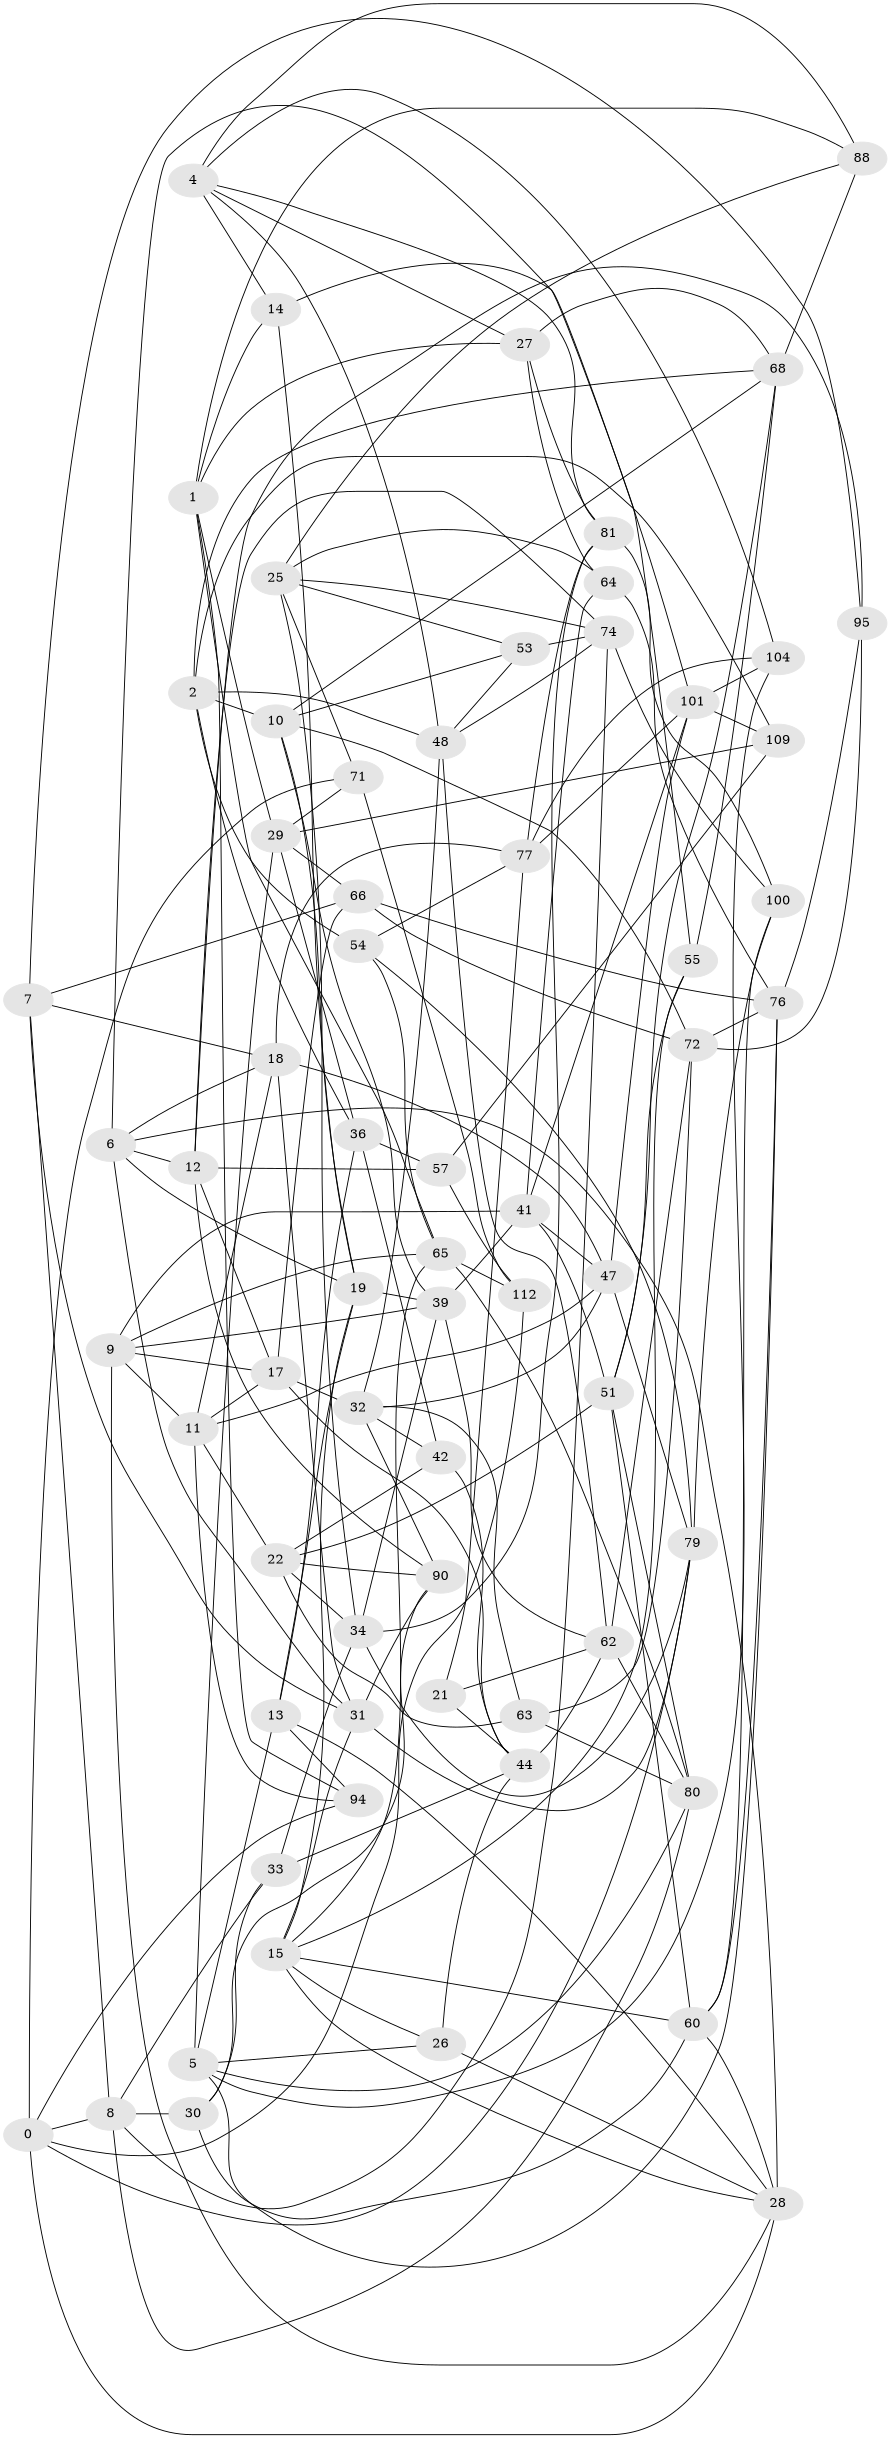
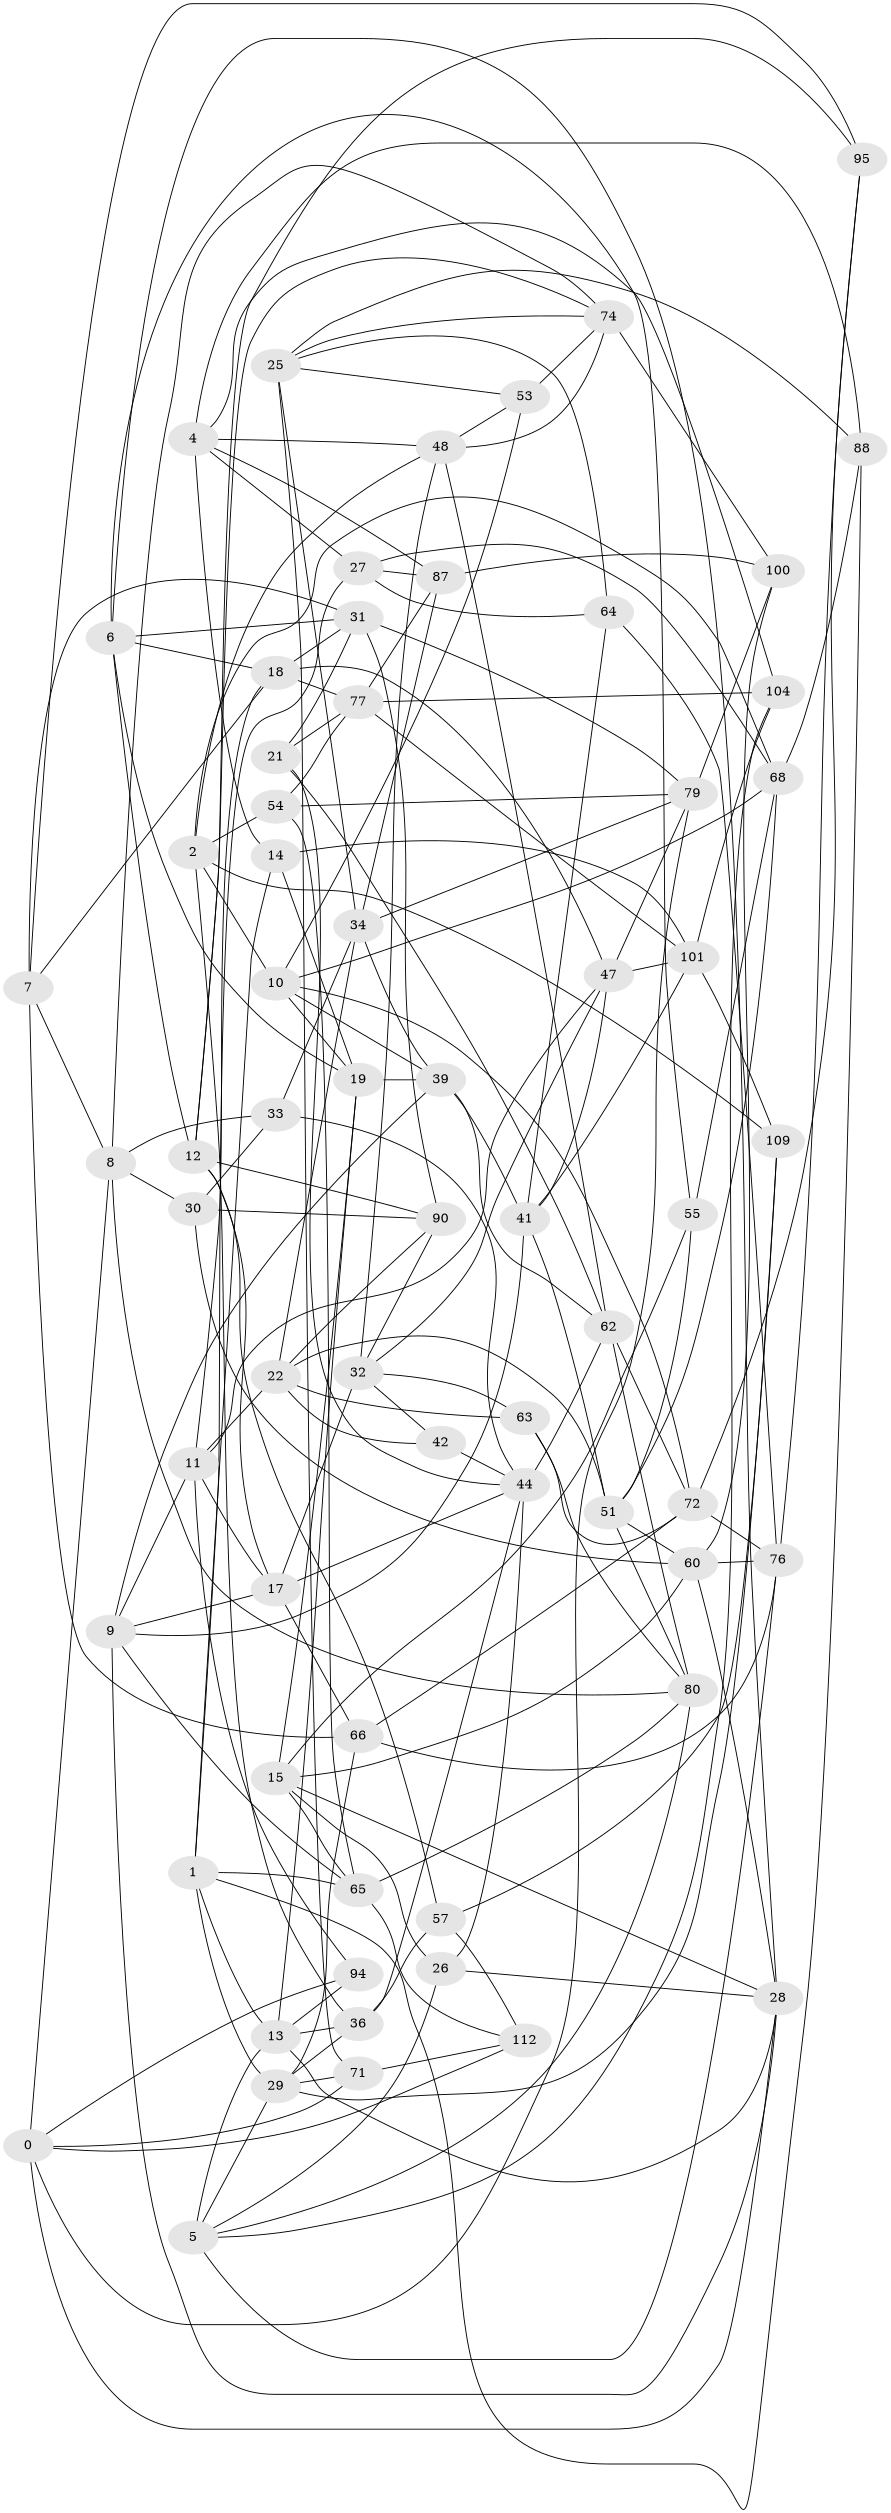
node "81": label "81" -> "87"
edge "1" -- "94": now "1" -- "13"
edge "36" -- "42": now "36" -- "44"
edge "31" -- "15": now "31" -- "21"
